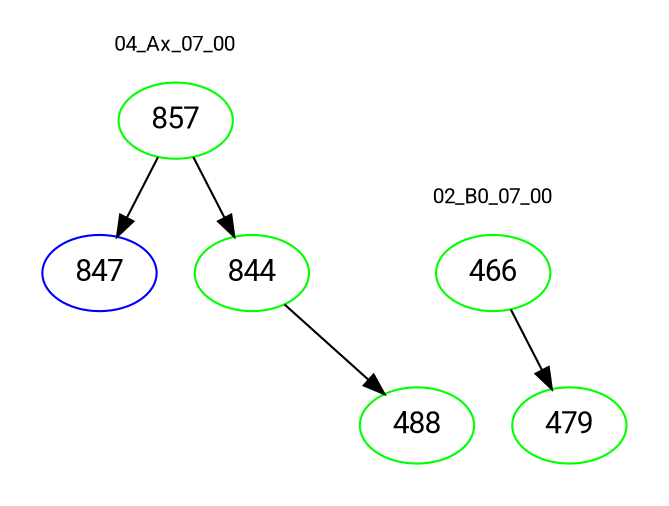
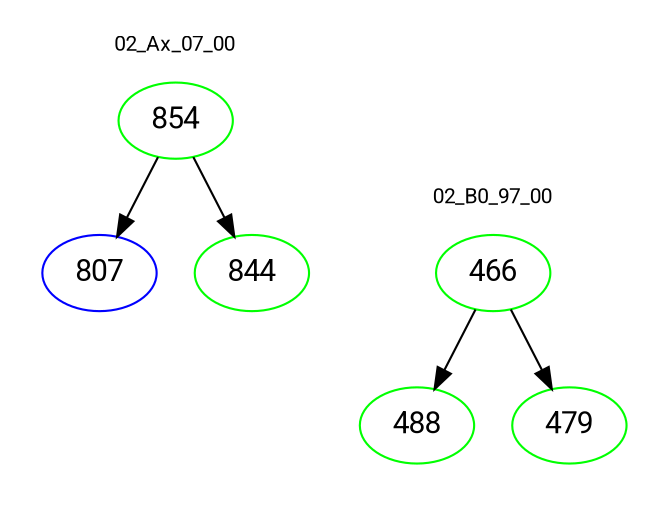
cluster "04_Ax_07_00": label "04_Ax_07_00" -> "02_Ax_07_00"
node "857": label "857" -> "854"
cluster "02_B0_07_00": label "02_B0_07_00" -> "02_B0_97_00"
node "847": label "847" -> "807"
edge "844" -> "488": now "466" -> "488"
